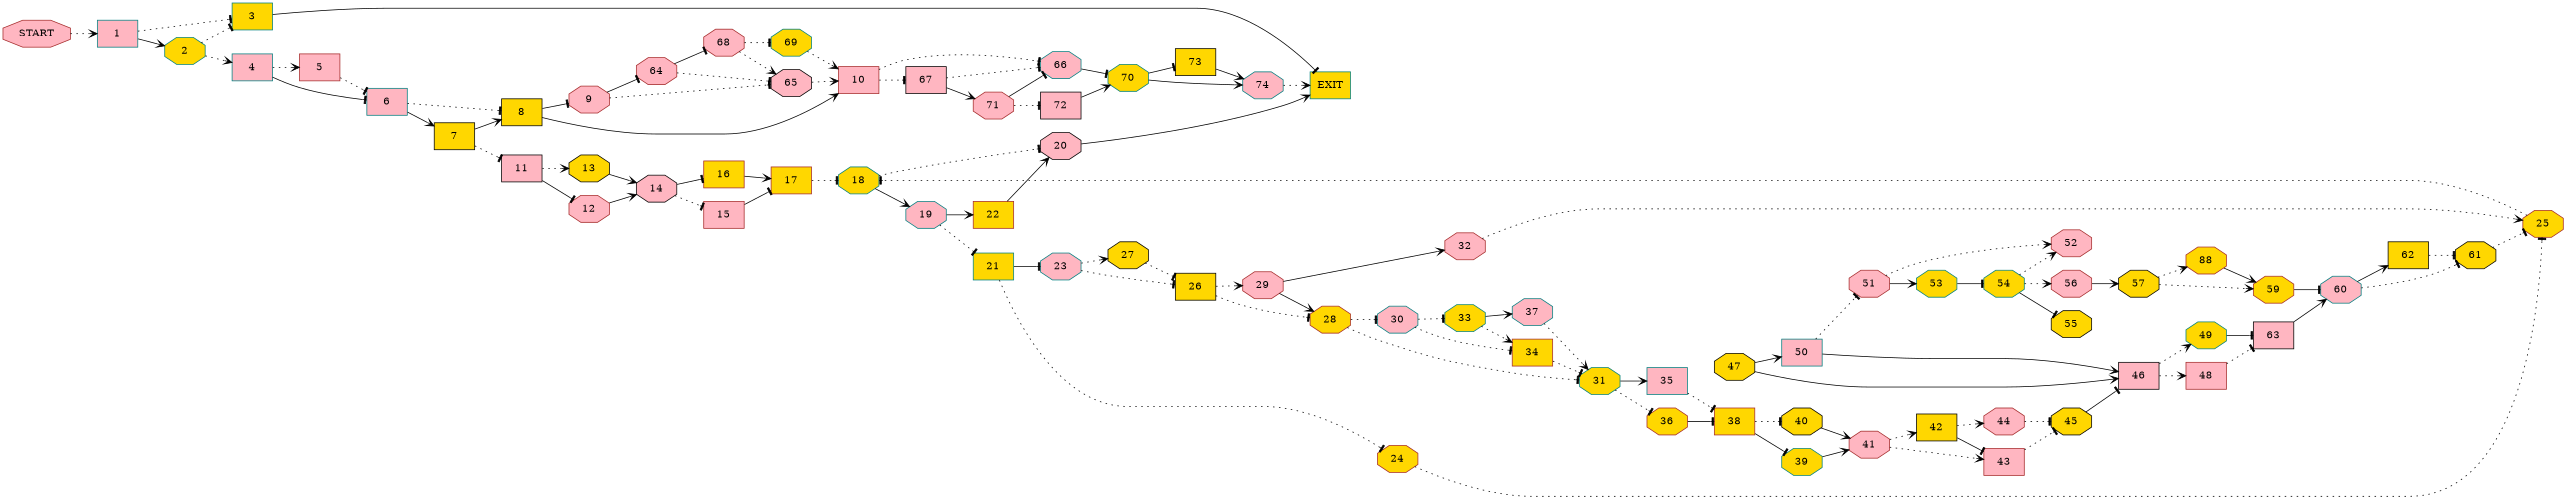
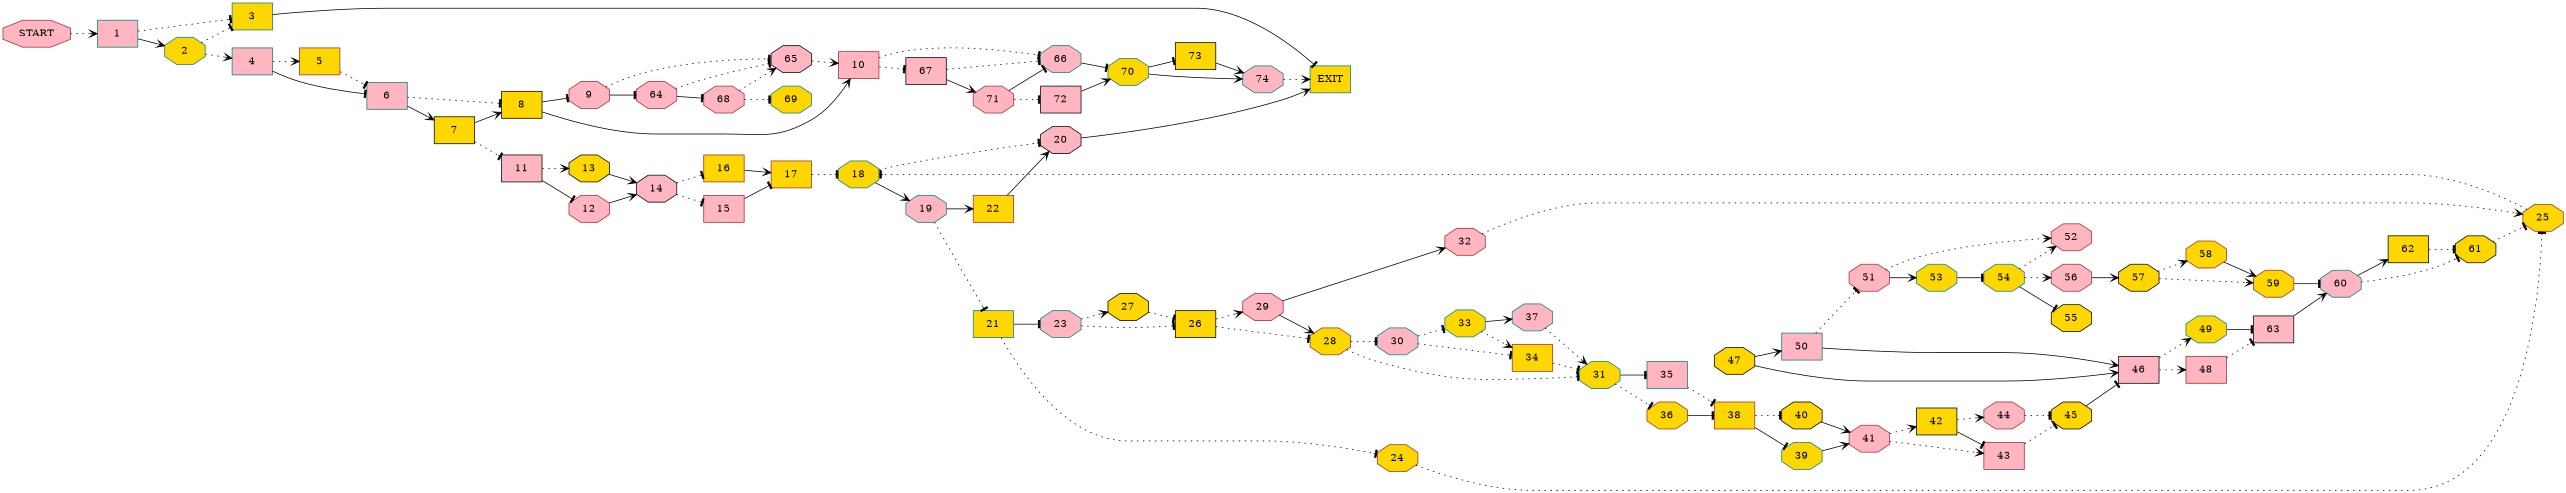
edge "69" -> "10": removed
node "5": fillcolor lightpink -> gold
edge "14" -> "16": style solid -> dotted
node "88": label "88" -> "58"
edge "31" -> "35": arrowhead vee -> tee
